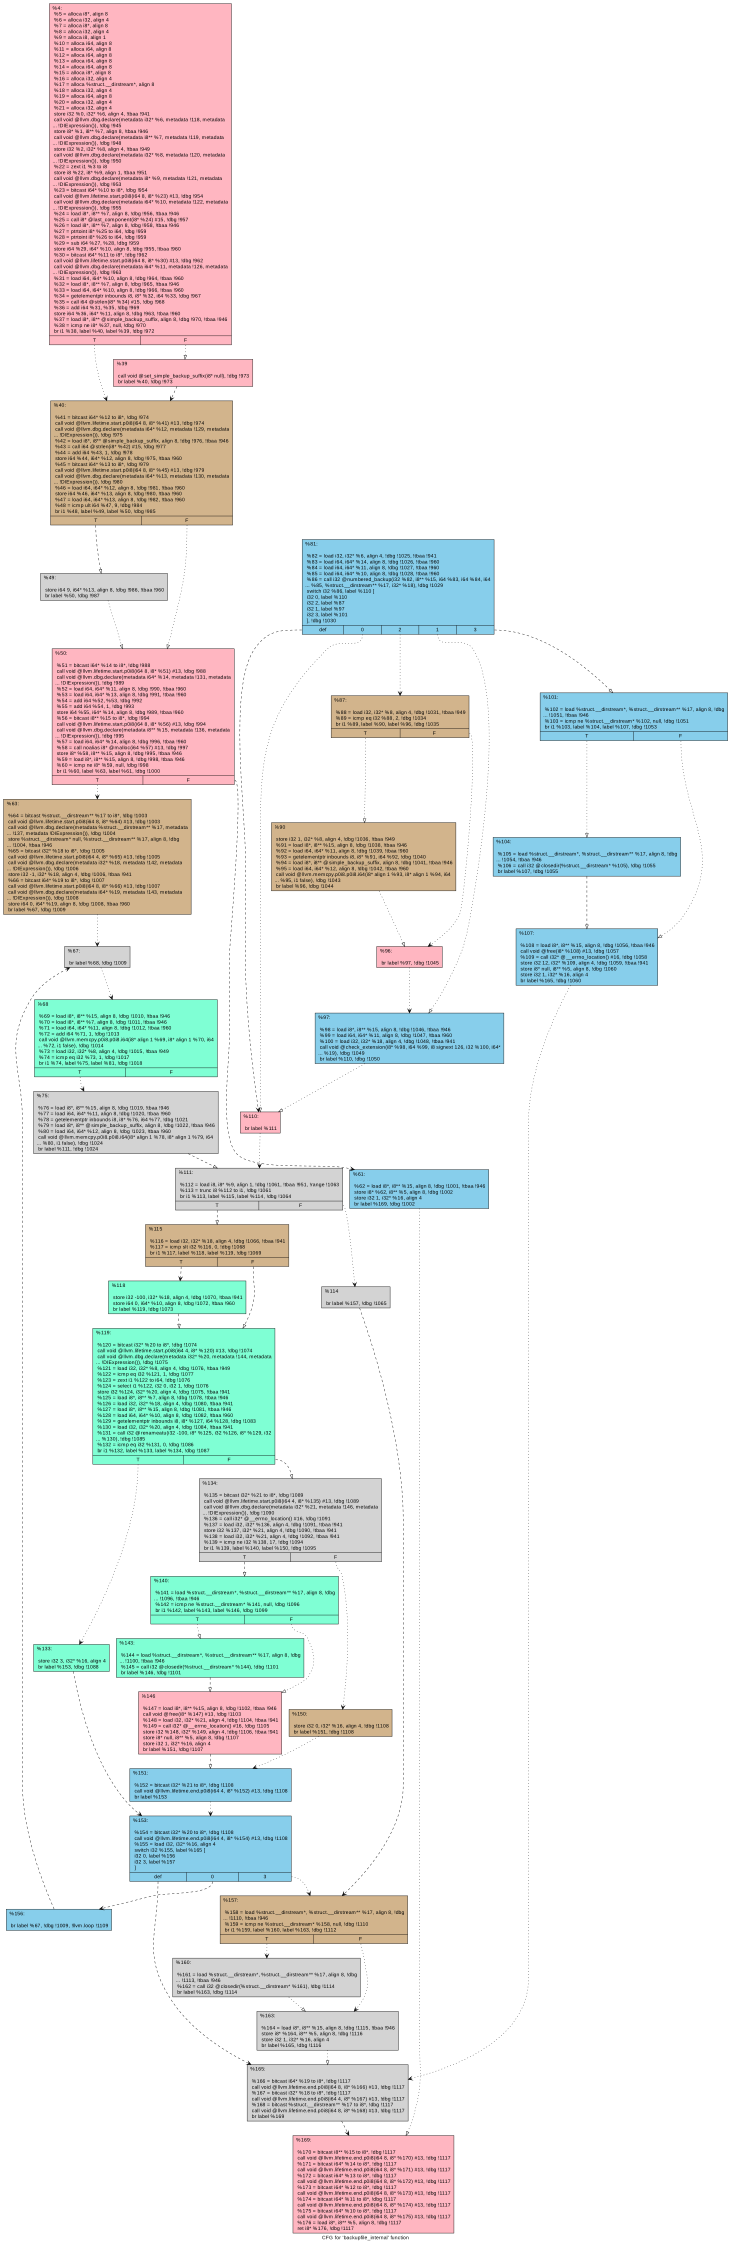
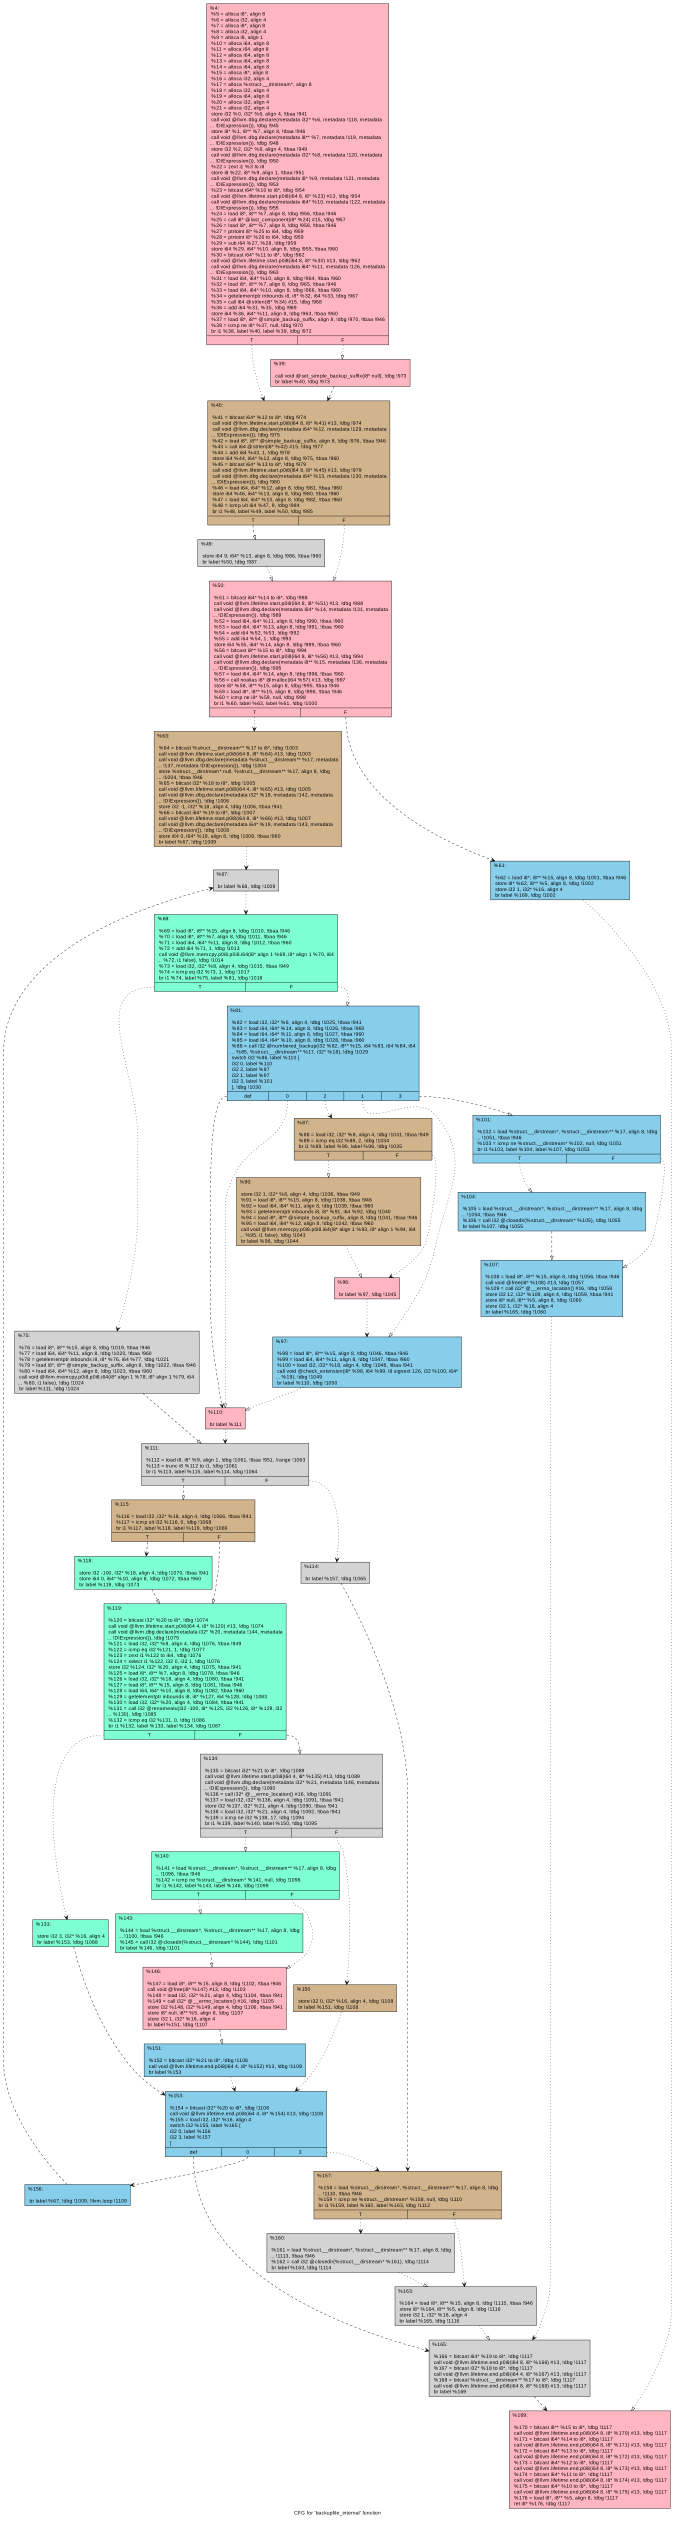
edge "%68:" -> "%81:": added
edge "%134:" -> "%140:": style dashed -> dotted
edge "%150:" -> "%151:": now "%150:" -> "%153:"
